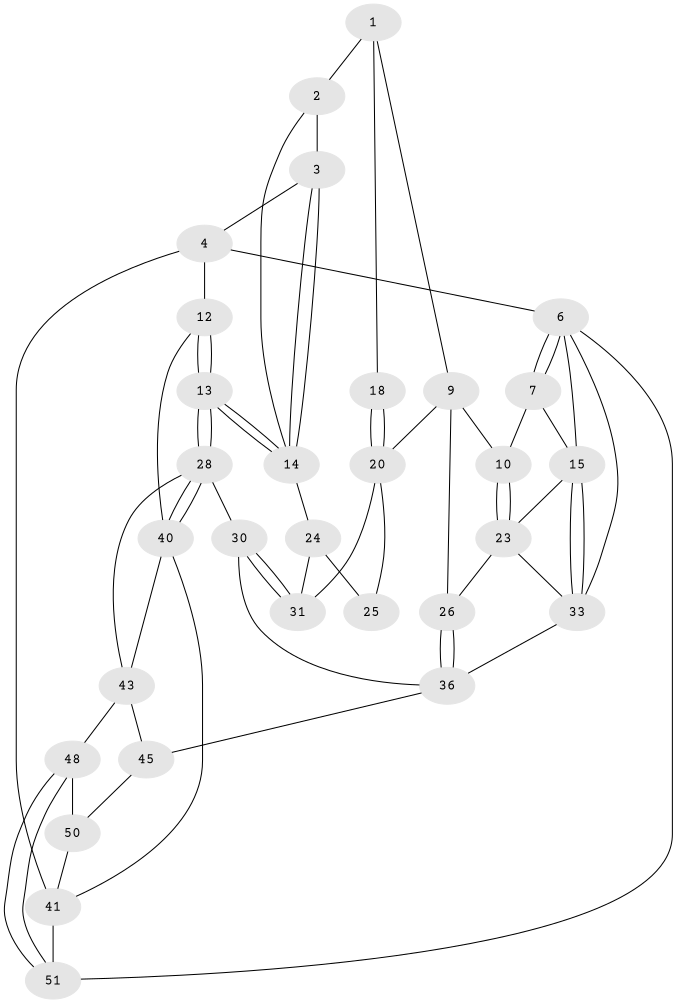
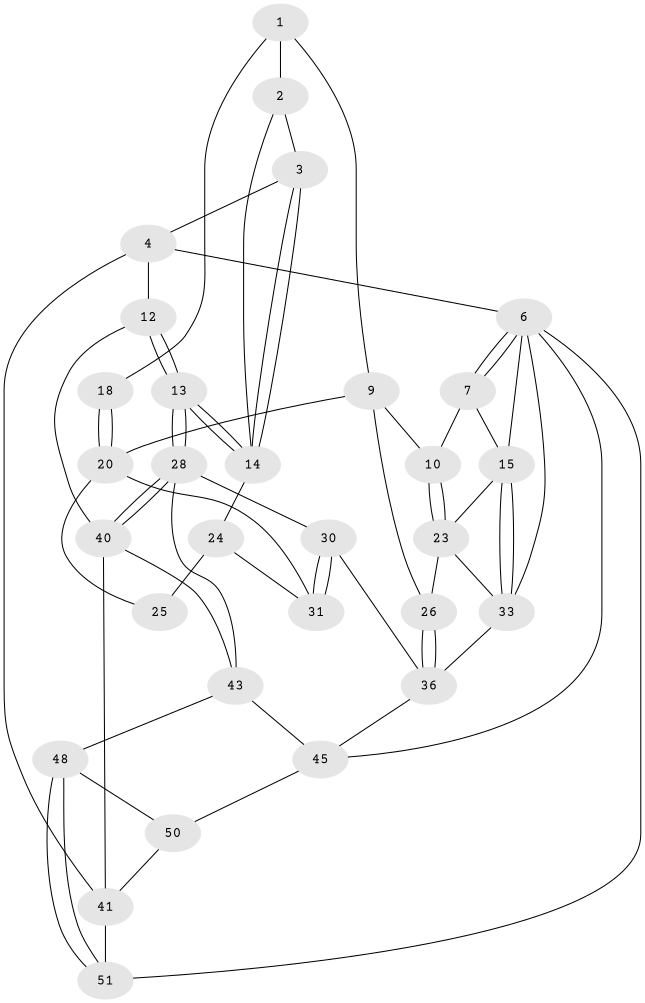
edge "6" -- "45": added
